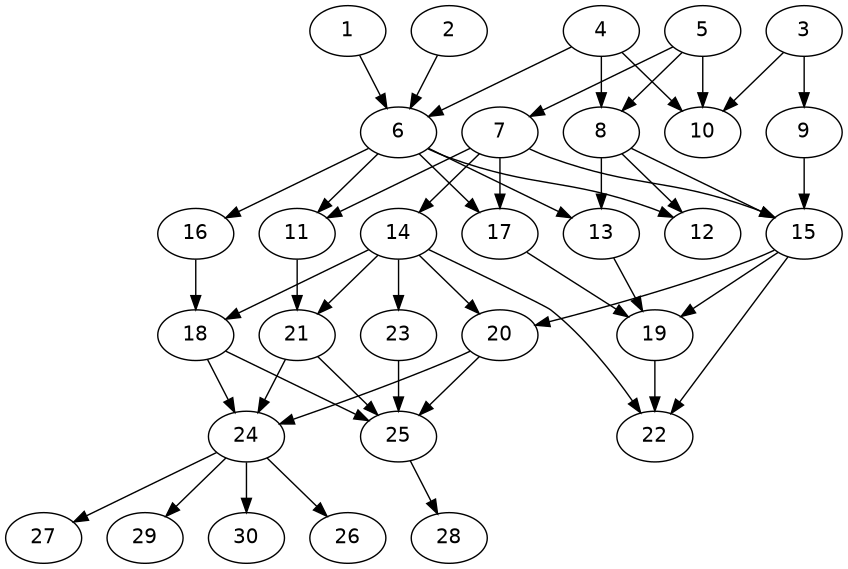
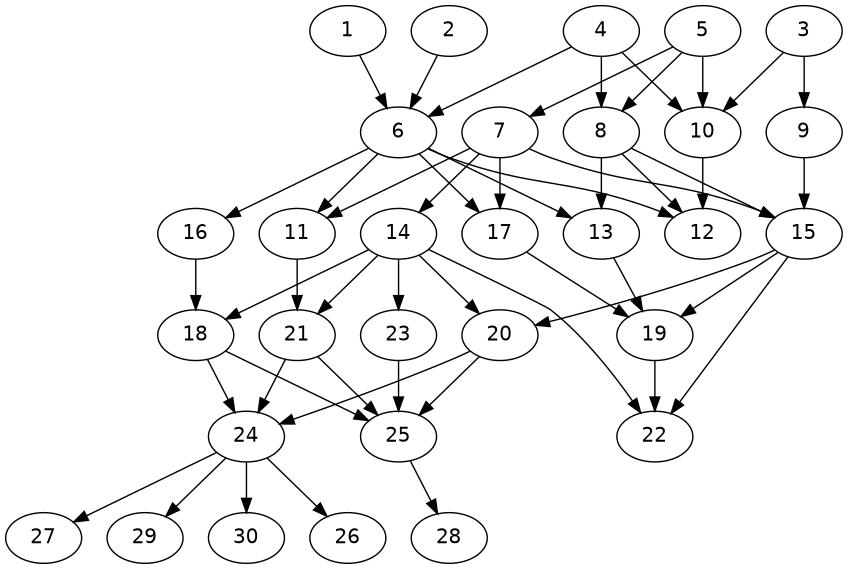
edge "10" -> "12": added
